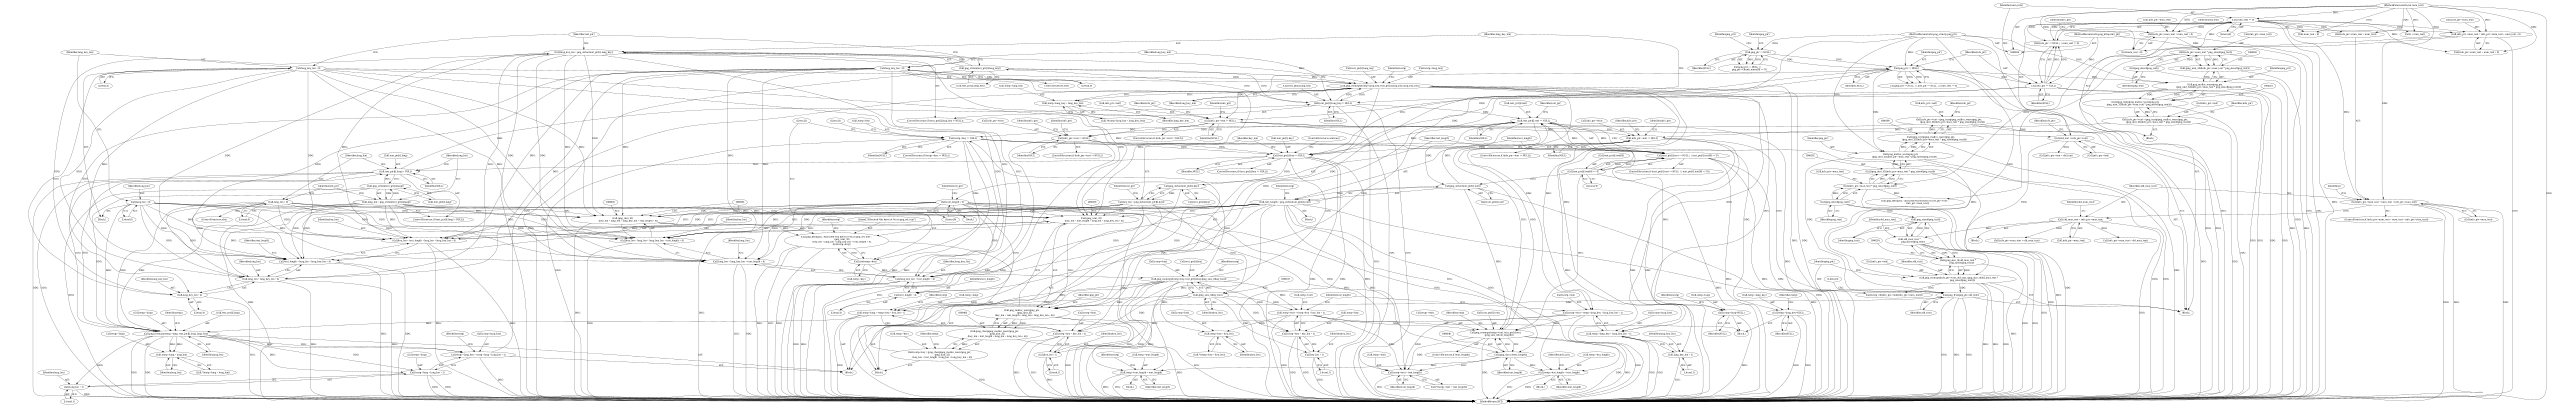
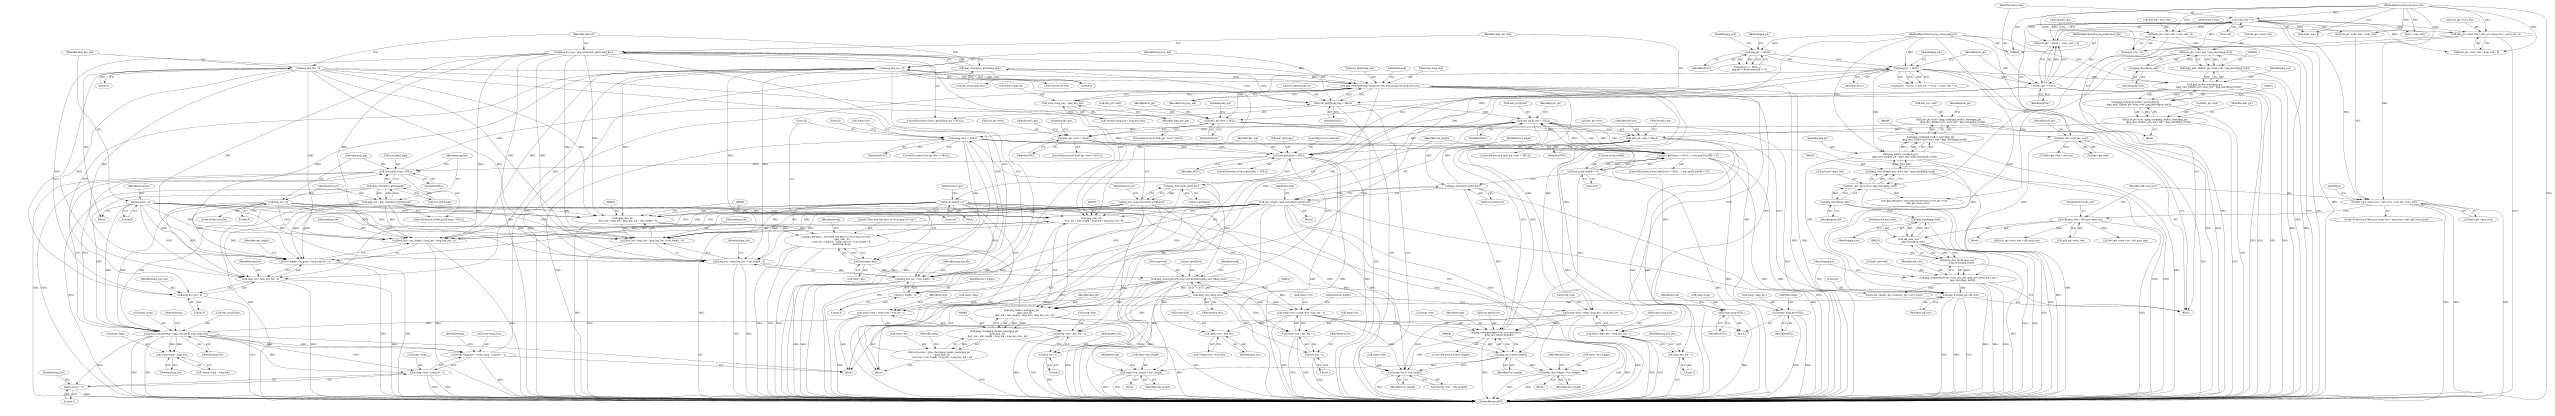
node "(MethodParameterIn,png_infop info_ptr)": label "(MethodParameterIn,png_infop info_ptr)" -> "(MethodParameterIn,png_infop sizeof_ptr)"
edge "(Call,lang_len + lang_key_len + 4)" -> "(Call,lang_key_len = png_strlen(text_ptr[i].lang_key))": reversed
